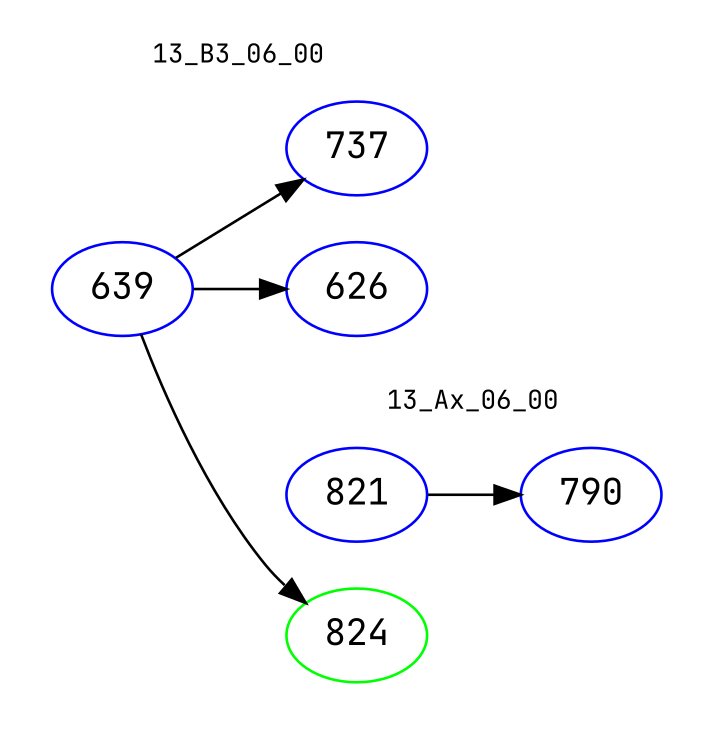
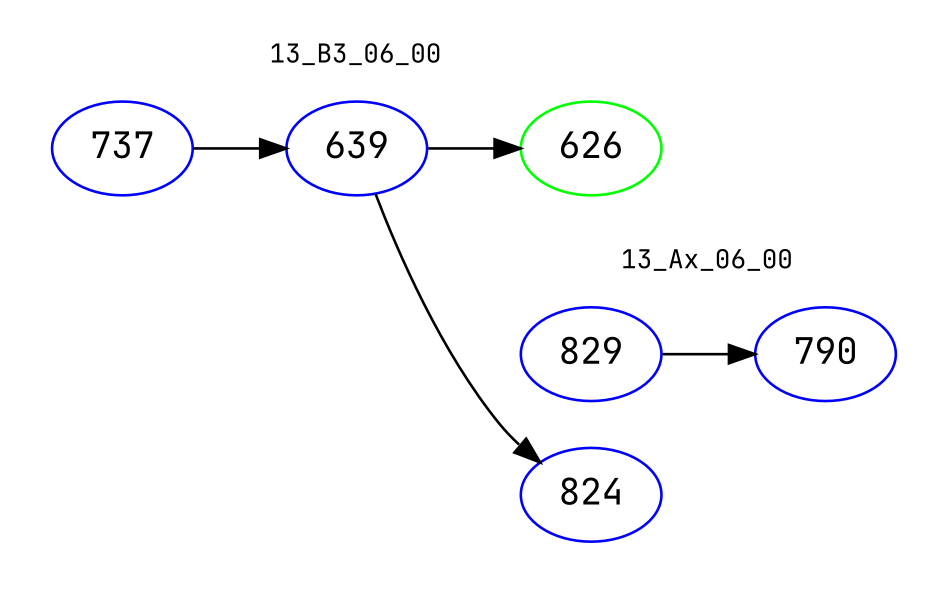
edge "639" -> "737": reversed
node "626": color blue -> green
node "821": label "821" -> "829"
node "824": color green -> blue
